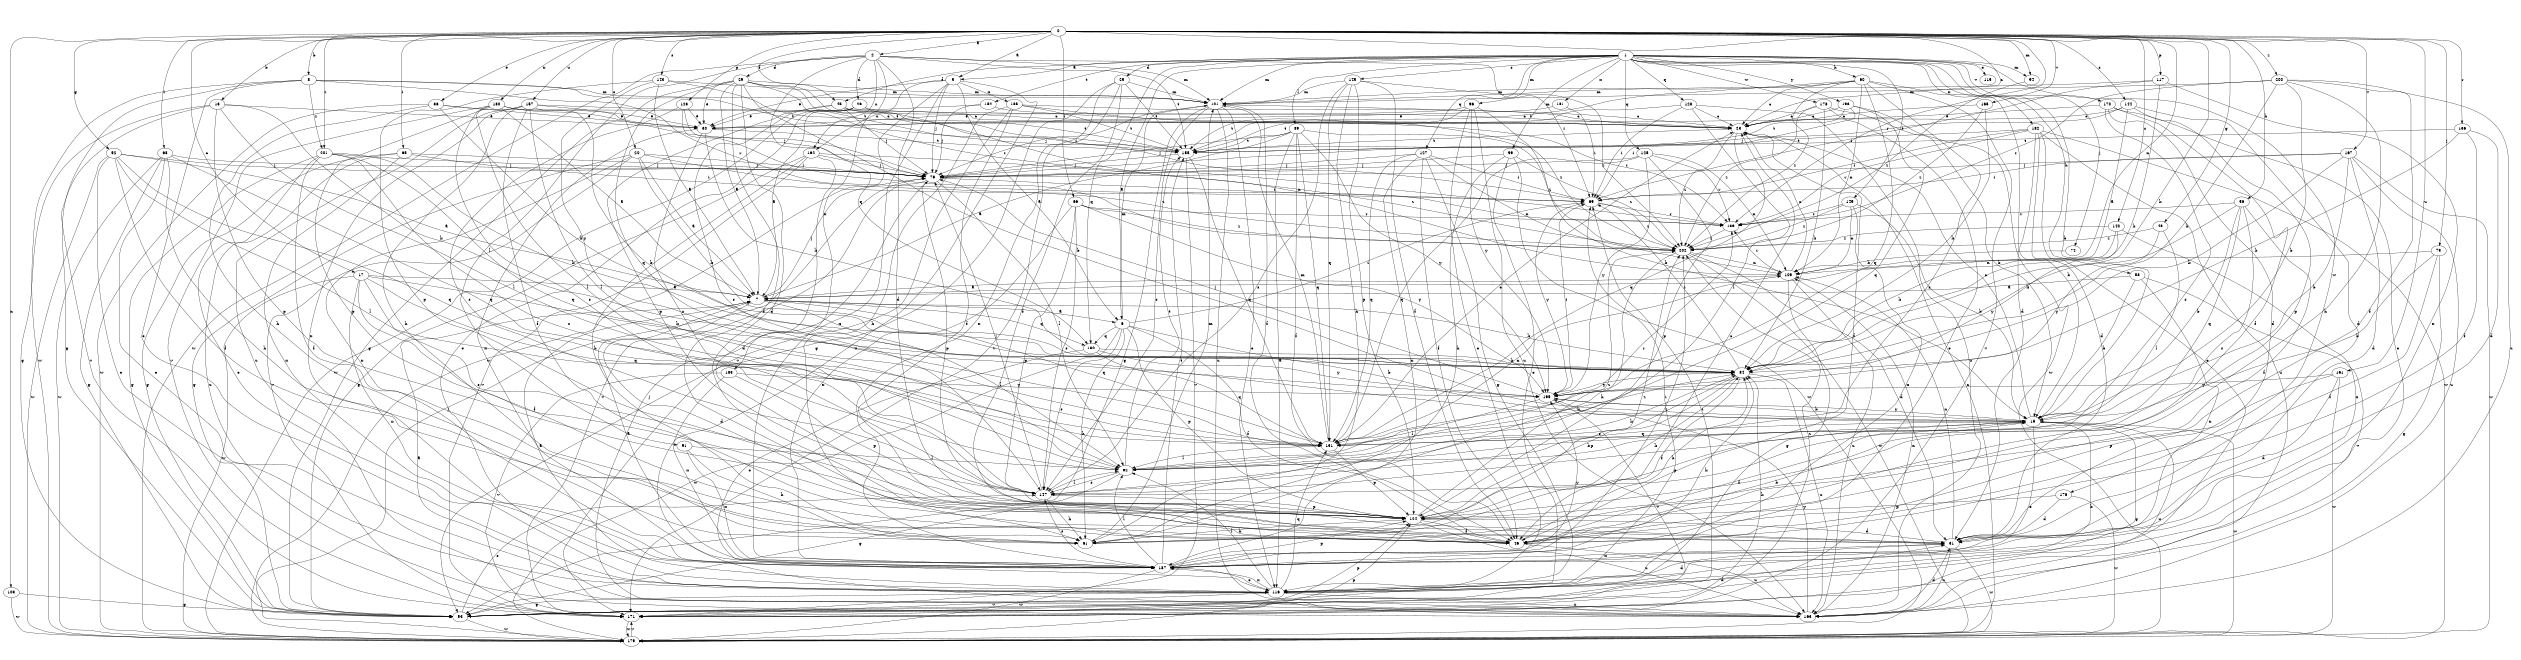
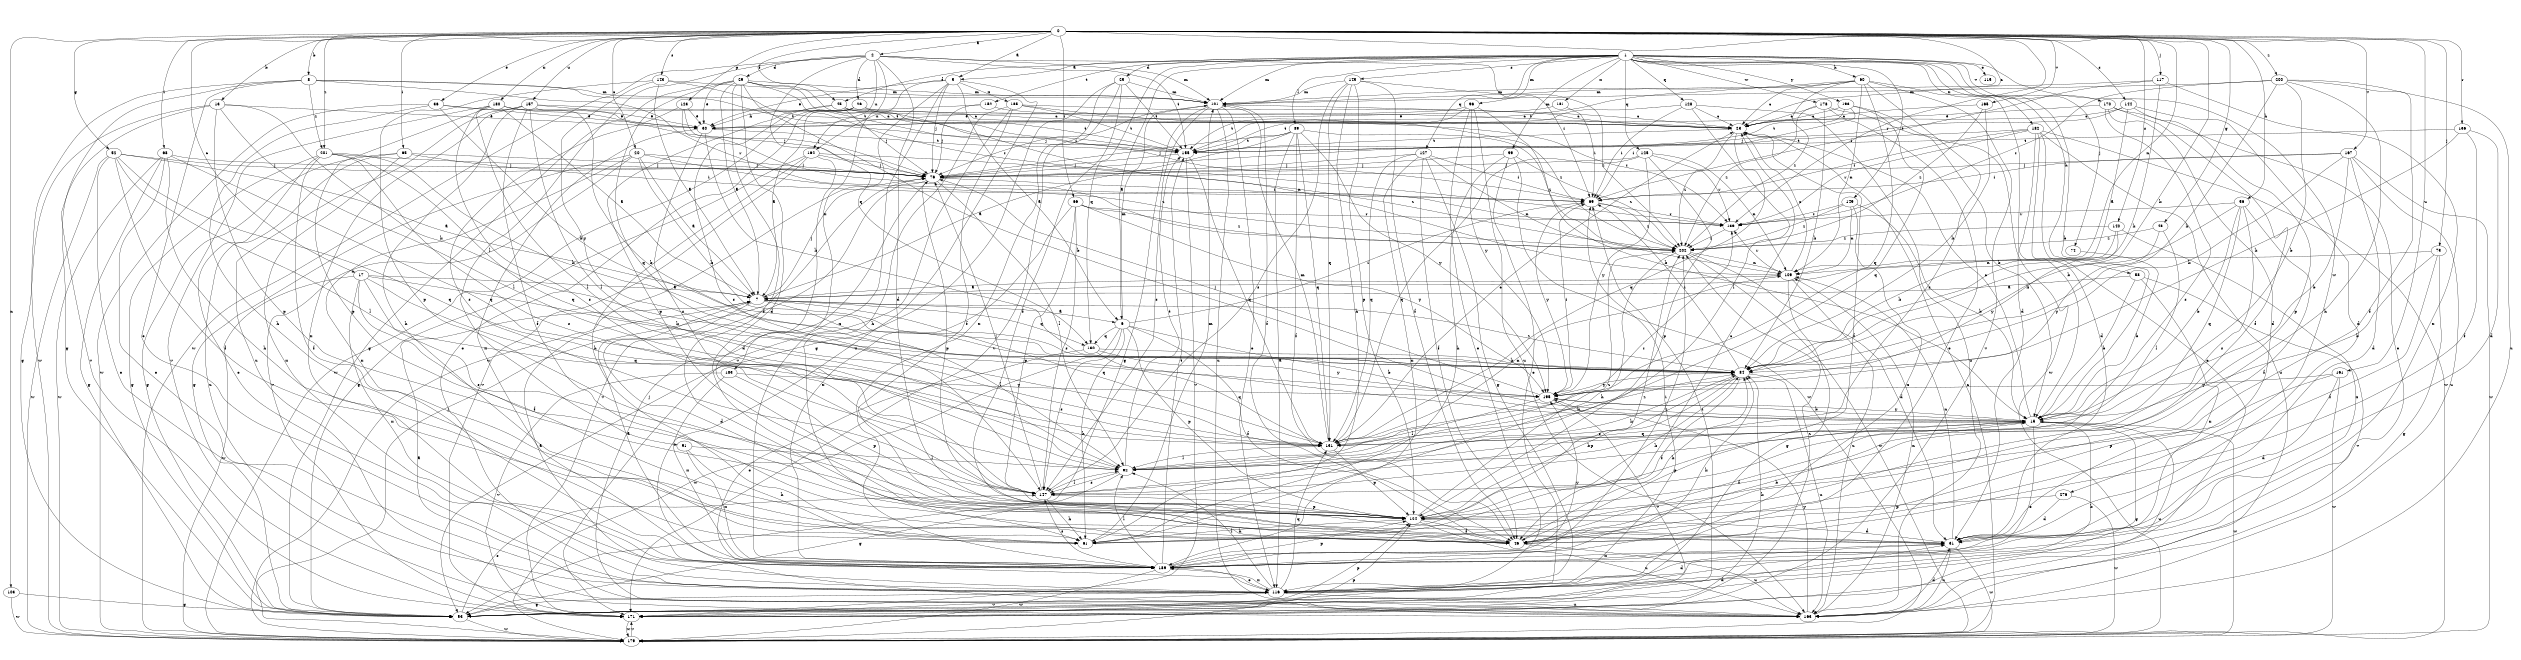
edge "0" -> "117": label "p" -> "j"
node "94": removed
edge "152" -> "30": label "e" -> "h"
edge "74" -> "109": now "74" -> "15"
edge "7" -> "84": label "k" -> "z"
node "176": label "176" -> "276"
node "187": label "187" -> "189"
